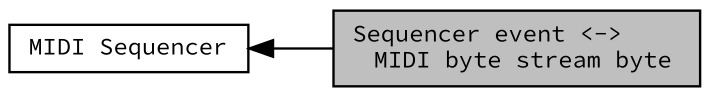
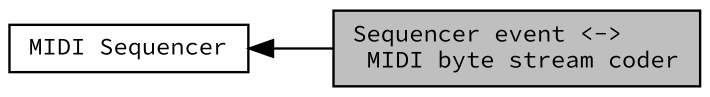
node "Sequencer event <-> MIDI byte stream byte": label "Sequencer event <-> MIDI byte stream byte" -> "Sequencer event <-> MIDI byte stream coder"
